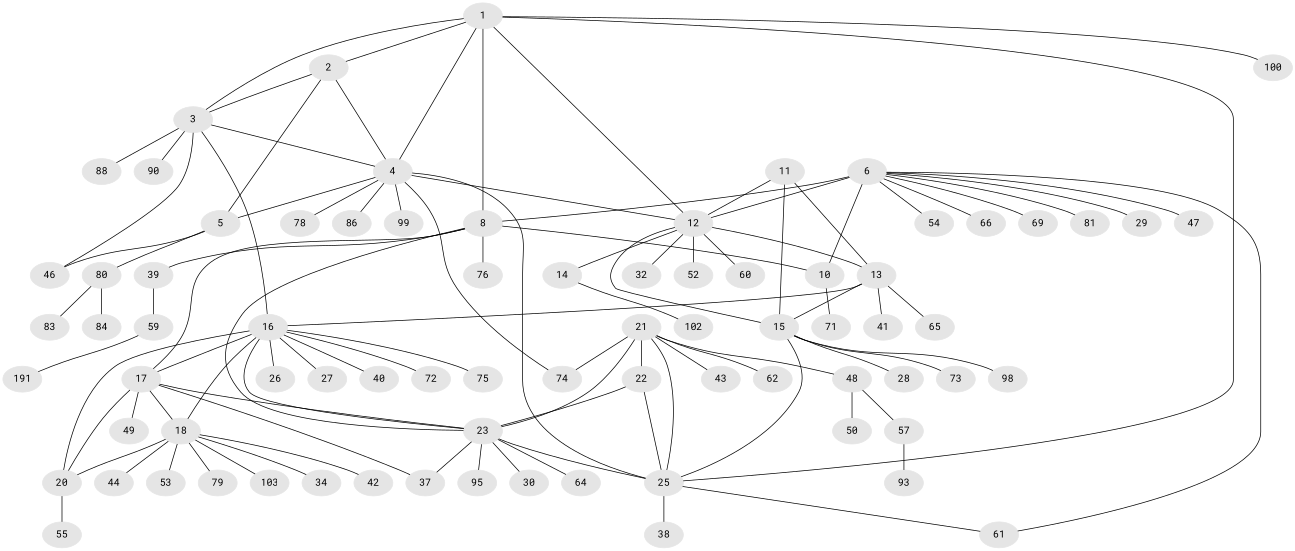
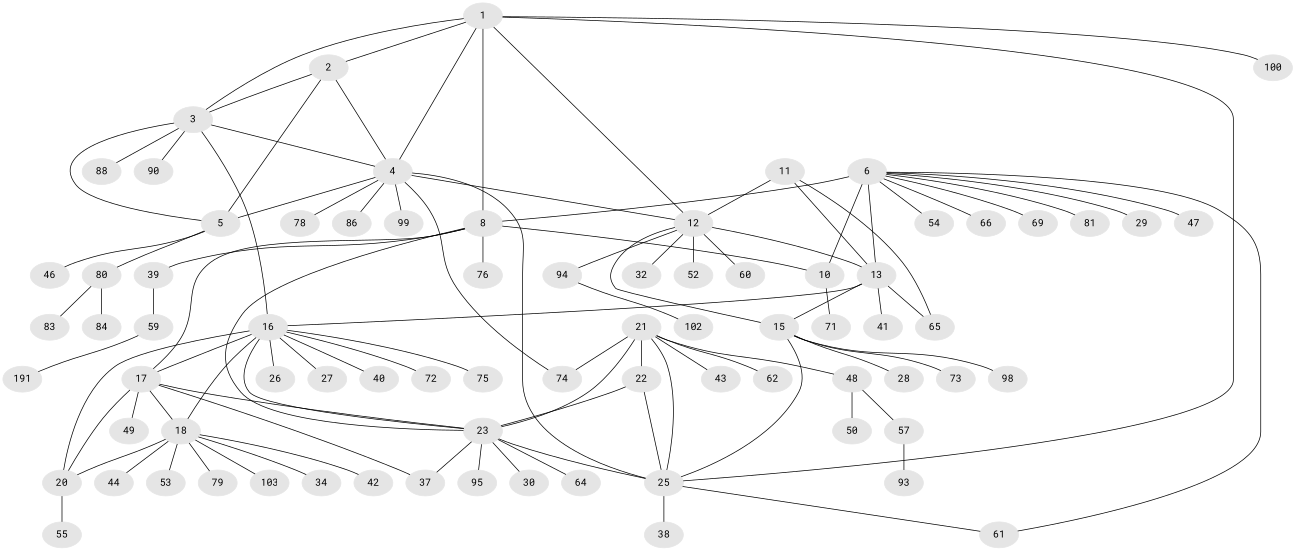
edge "6" -- "12": now "6" -- "13"
edge "3" -- "46": now "3" -- "5"
edge "11" -- "15": now "11" -- "65"
node "14": label "14" -> "94"
